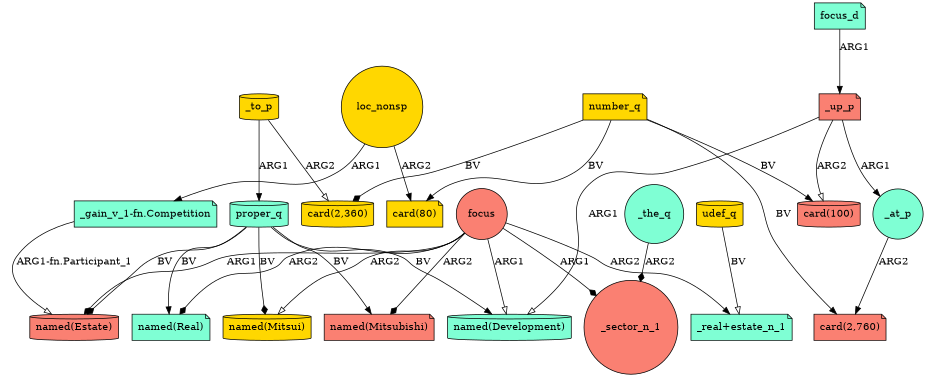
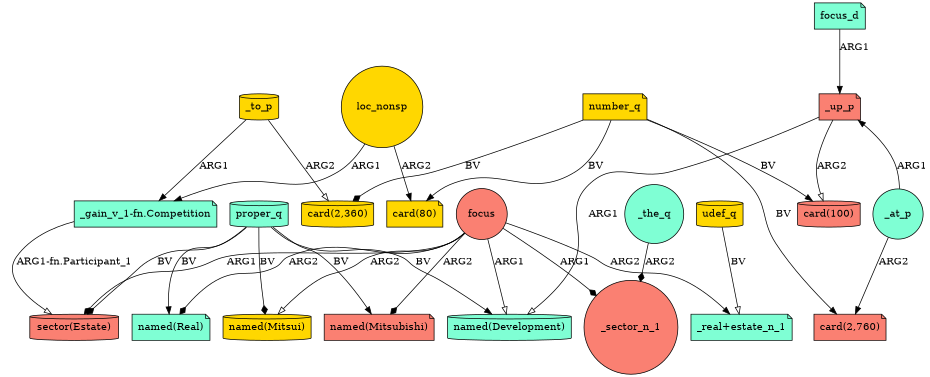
edge "_to_p" -> "proper_q": now "_to_p" -> "_gain_v_1-fn.Competition"
edge "_up_p" -> "_at_p": reversed
node "named(Estate)": label "named(Estate)" -> "sector(Estate)"
